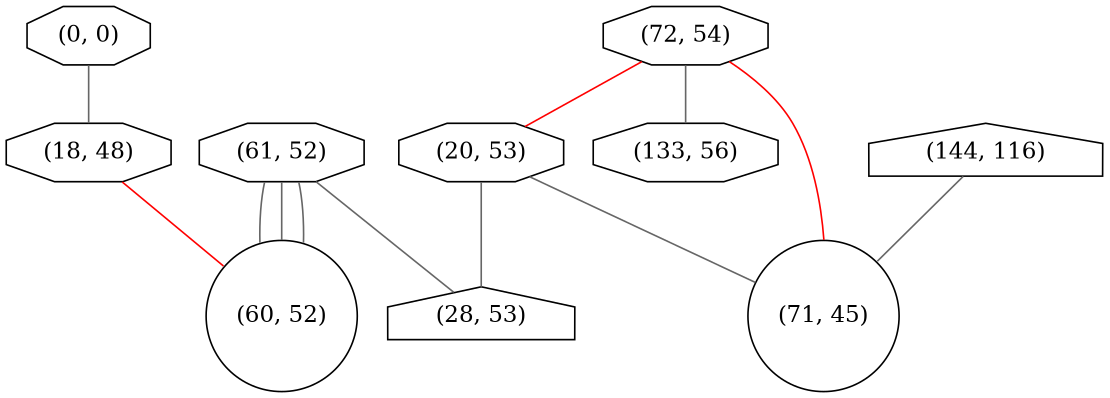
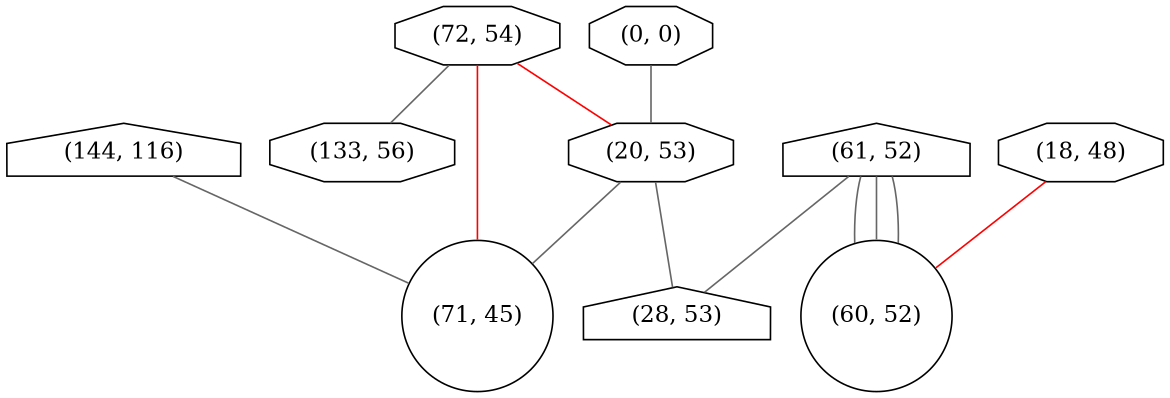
edge "(0, 0)" -- "(18, 48)": now "(0, 0)" -- "(20, 53)"
node "(61, 52)": shape octagon -> house
